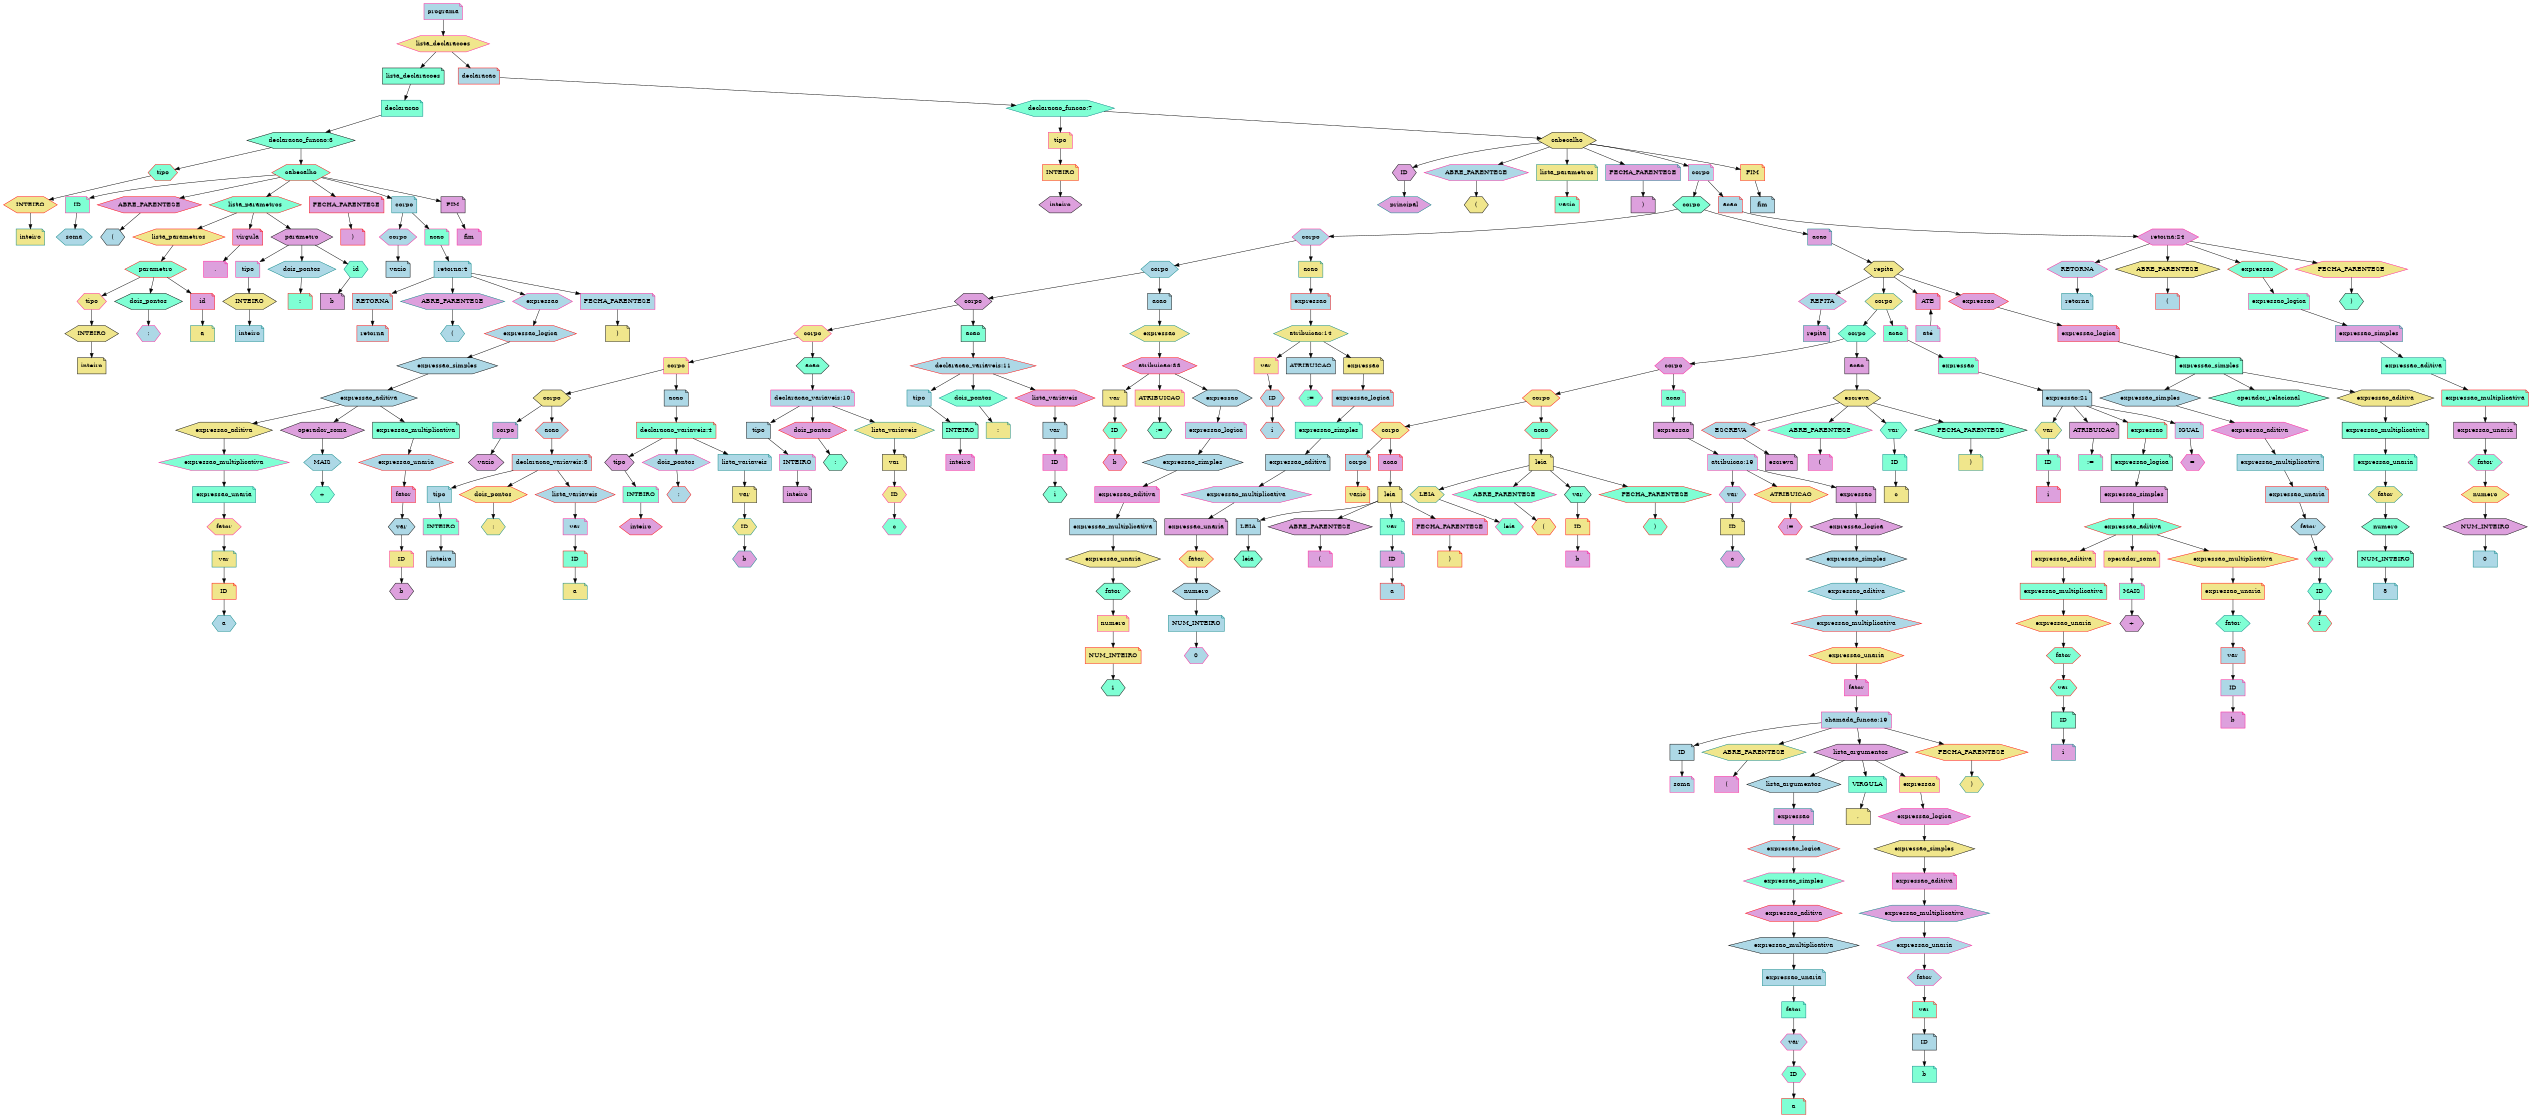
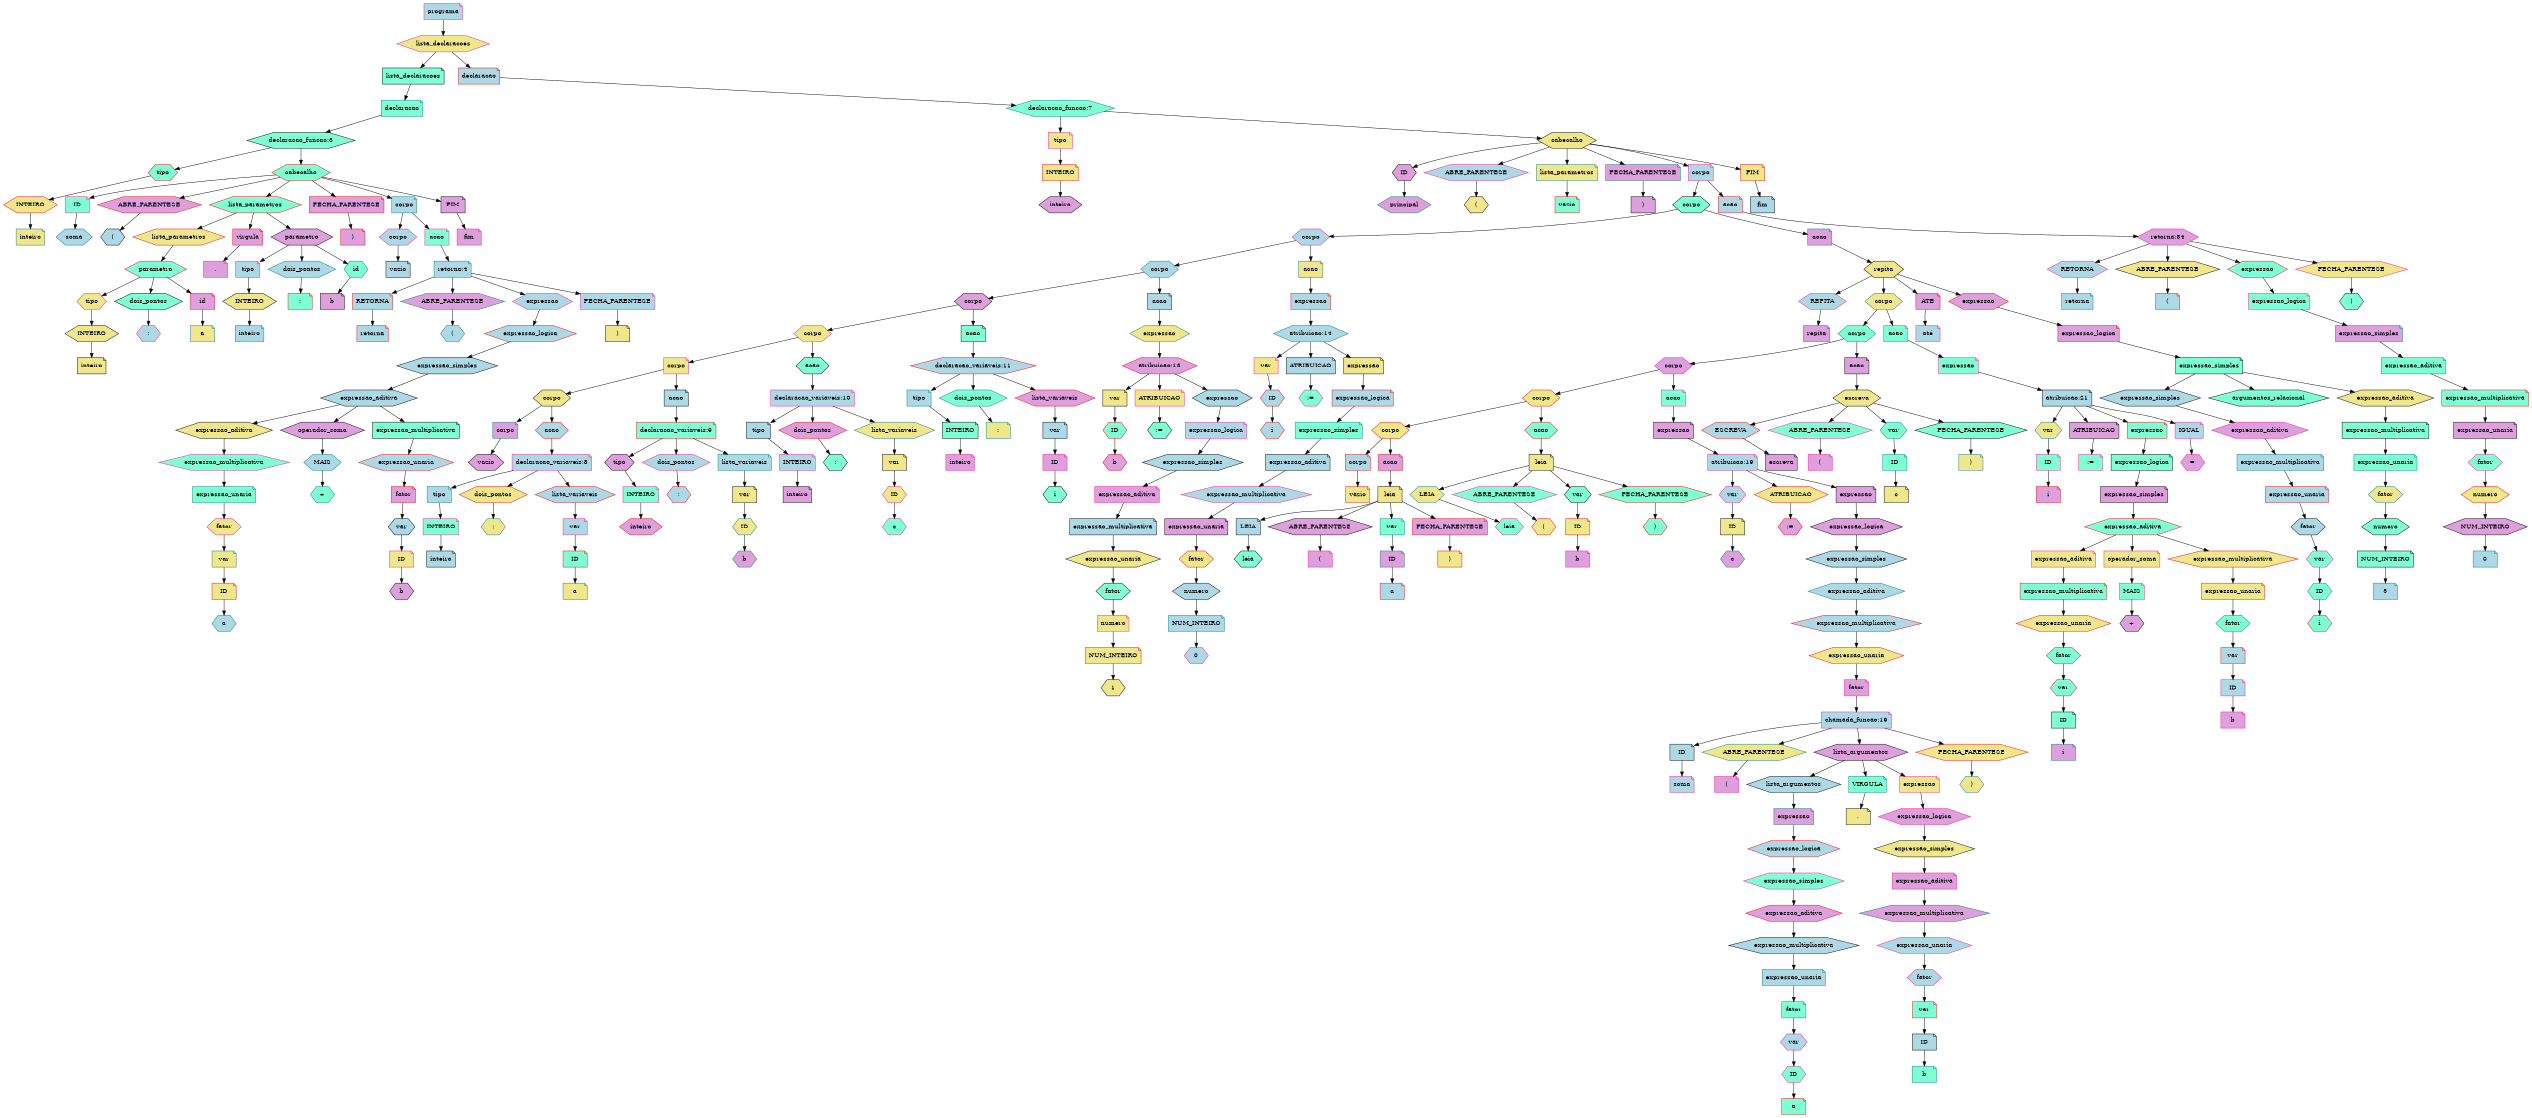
node "retorna:24": label "retorna:24" -> "retorna:84"
edge "até" -> "ATE": reversed
node "atribuicao:14": fillcolor khaki -> lightblue
node "atribuicao:33": label "atribuicao:33" -> "atribuicao:13"
node "expressao:21": label "expressao:21" -> "atribuicao:21"
node "operador_relacional": label "operador_relacional" -> "argumentos_relacional"
node "declaracao_variaveis:4": label "declaracao_variaveis:4" -> "declaracao_variaveis:9"
node "declaracao_variaveis:8": color red -> deeppink
node "1": fillcolor aquamarine -> khaki
